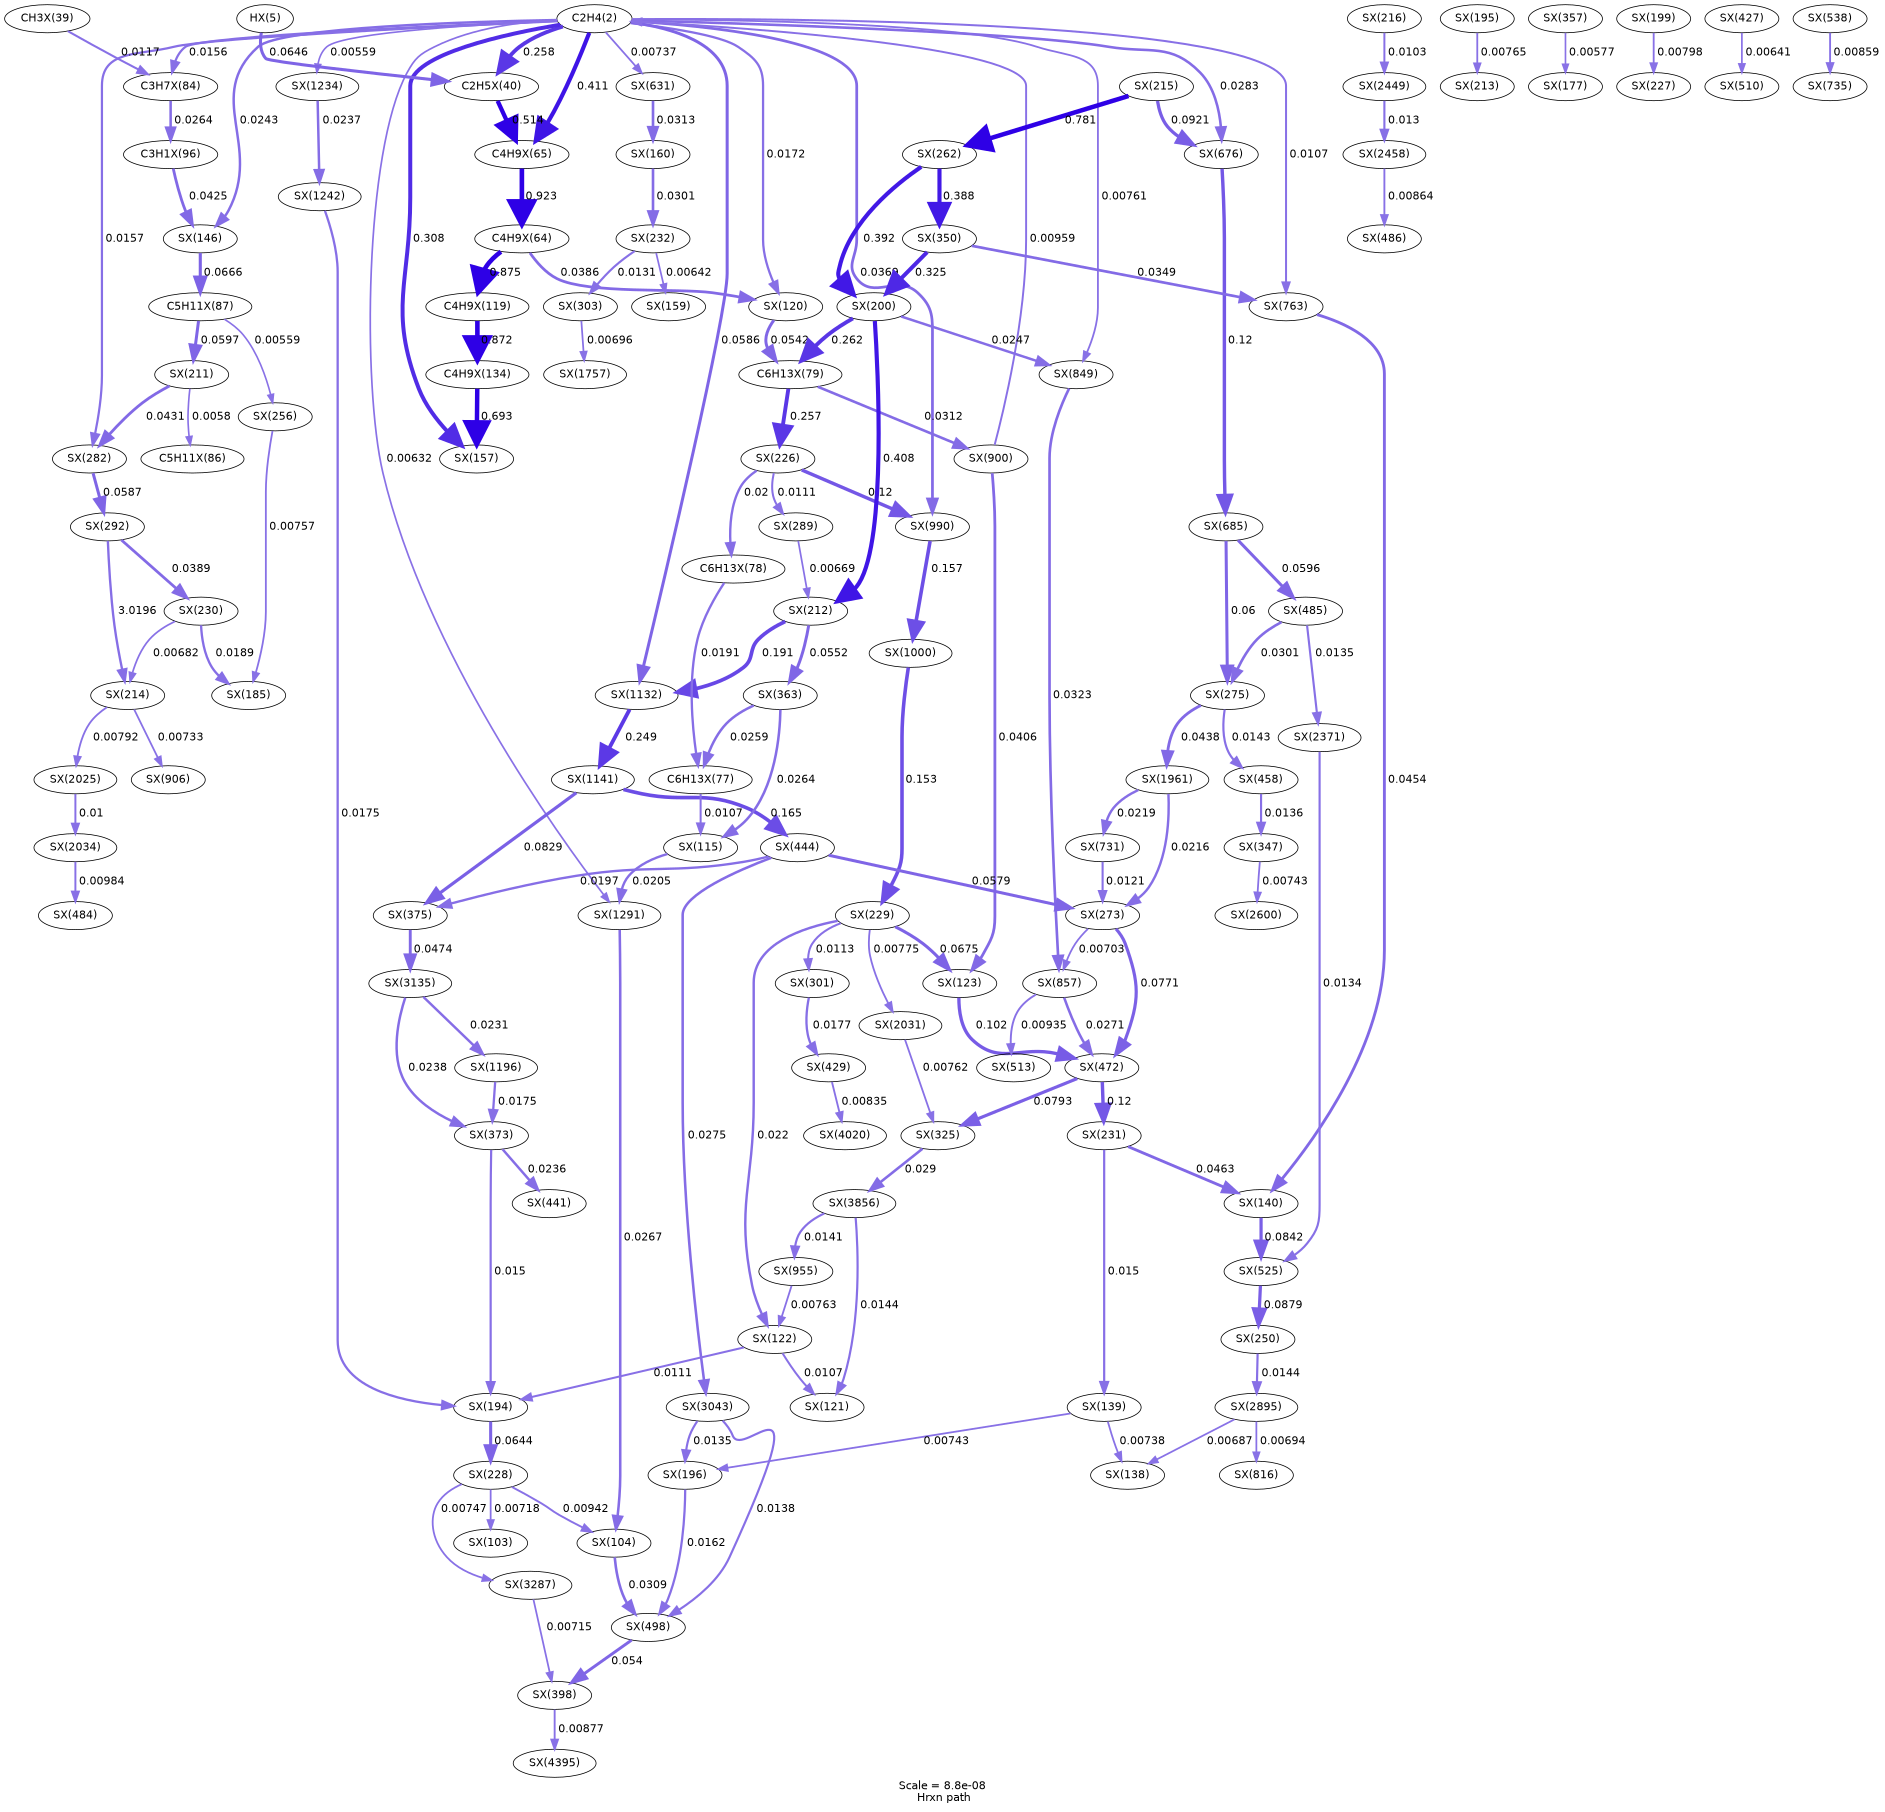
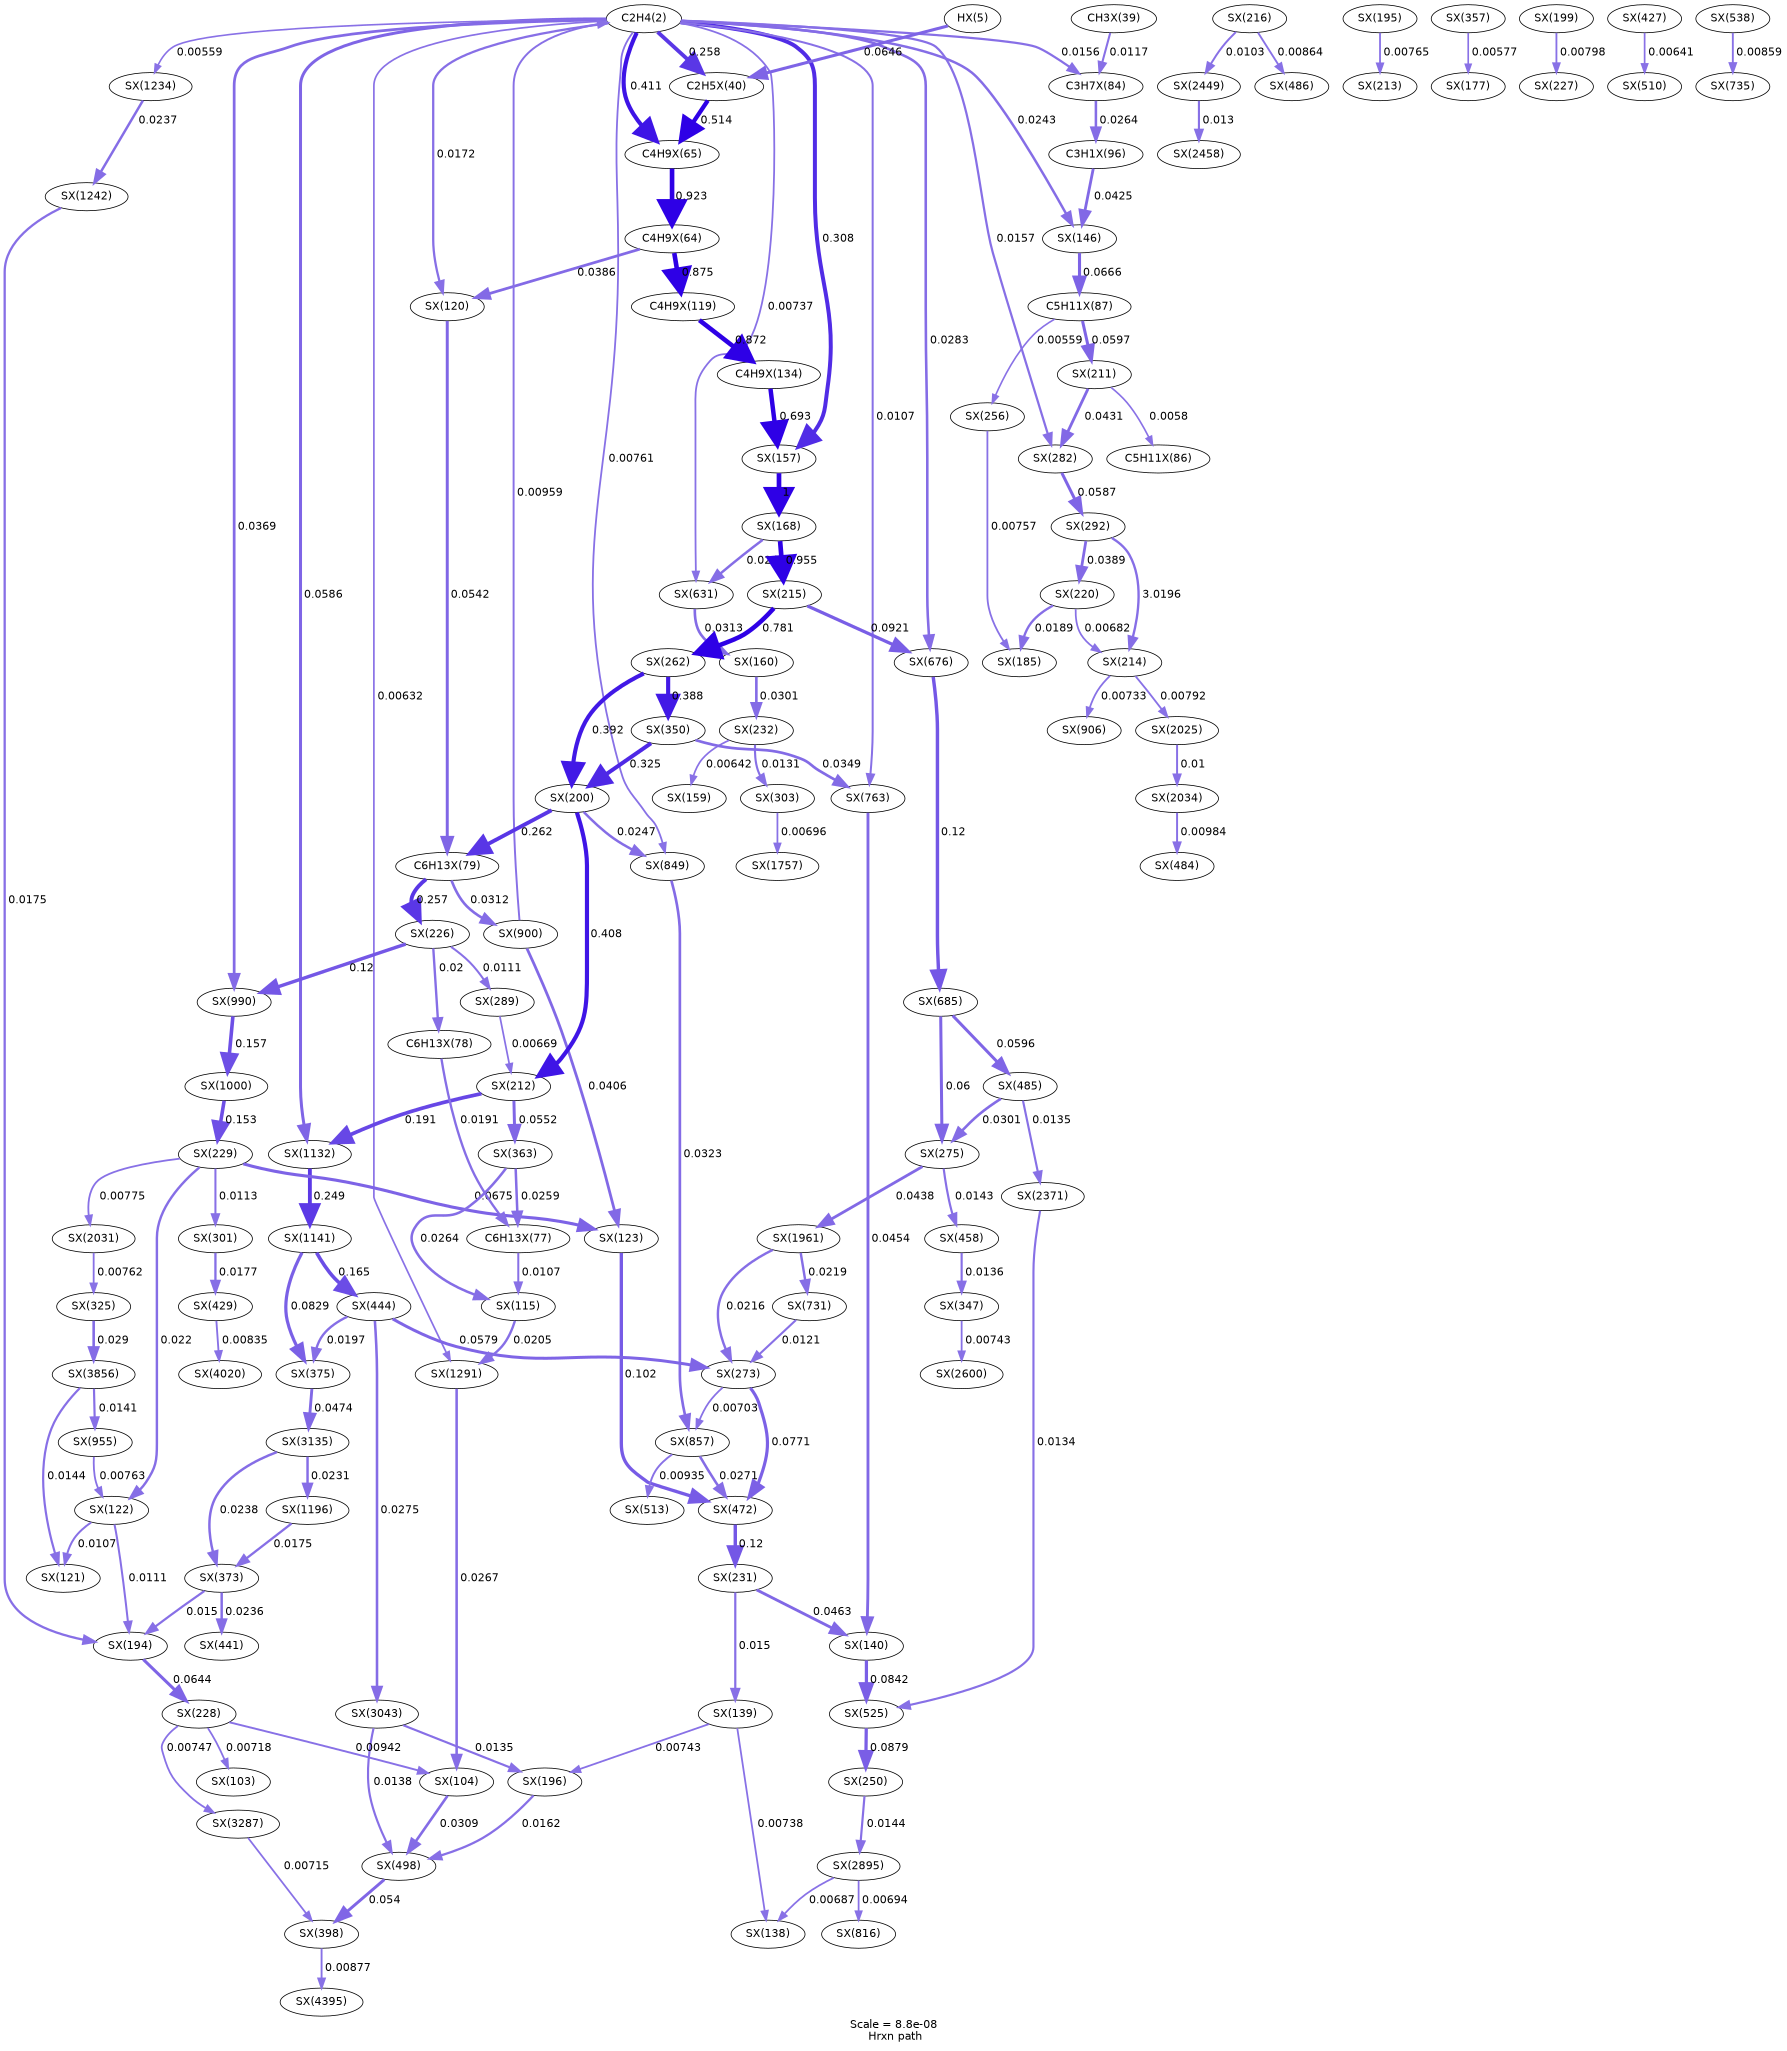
edge "SX(2458)" -> "SX(486)": now "SX(216)" -> "SX(486)"
node "SX(168)": added
node "SX(230)": label "SX(230)" -> "SX(220)"
edge "SX(472)" -> "SX(325)": removed, label "0.0793"
